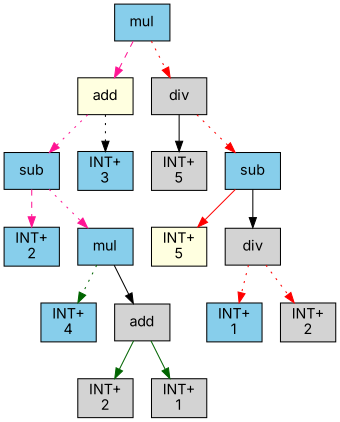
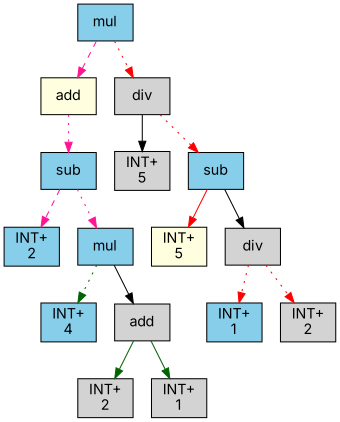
node "INT+ 3": removed
